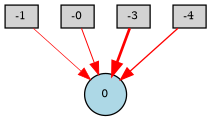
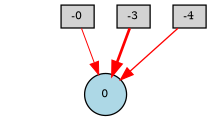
node "-1": removed
